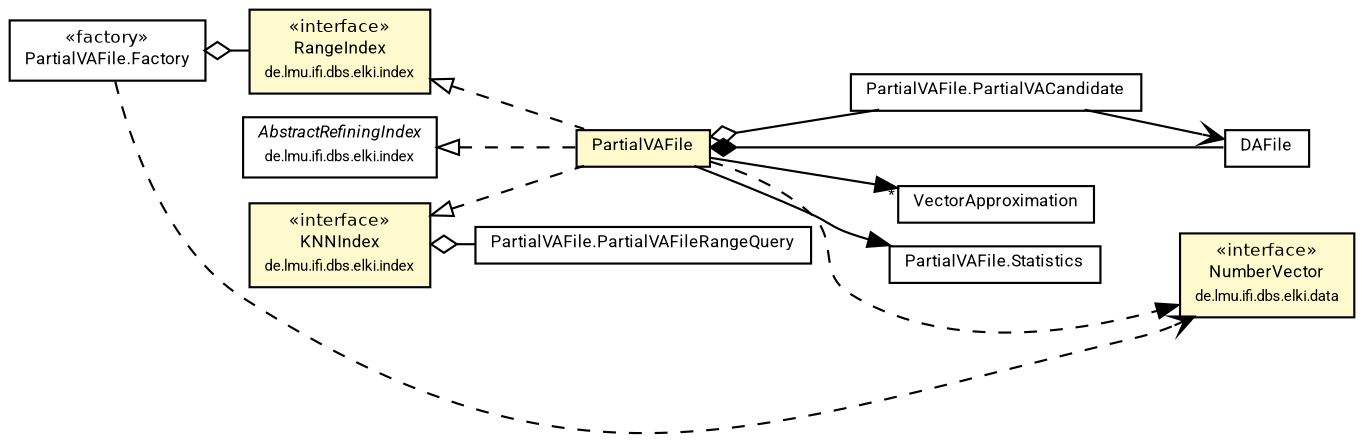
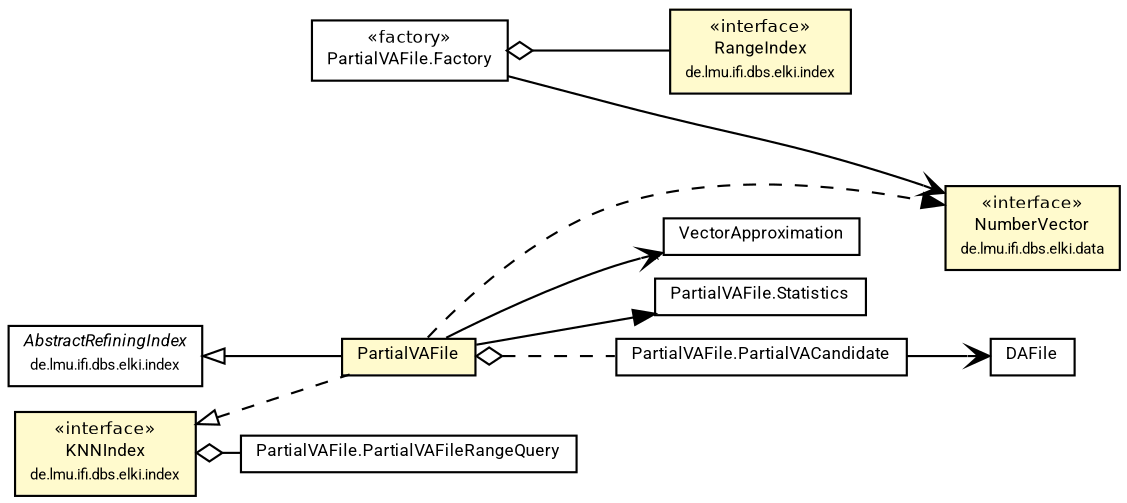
edge "PartialVAFile" -> "RangeIndex": removed
edge "PartialVAFile.PartialVACandidate" -> "PartialVAFile": style solid -> dashed
edge "PartialVAFile" -> "AbstractRefiningIndex": style dashed -> solid
edge "DAFile" -> "PartialVAFile": removed
edge "PartialVAFile" -> "VectorApproximation": arrowhead normal -> open
edge "PartialVAFile.Factory" -> "NumberVector": style dashed -> solid
